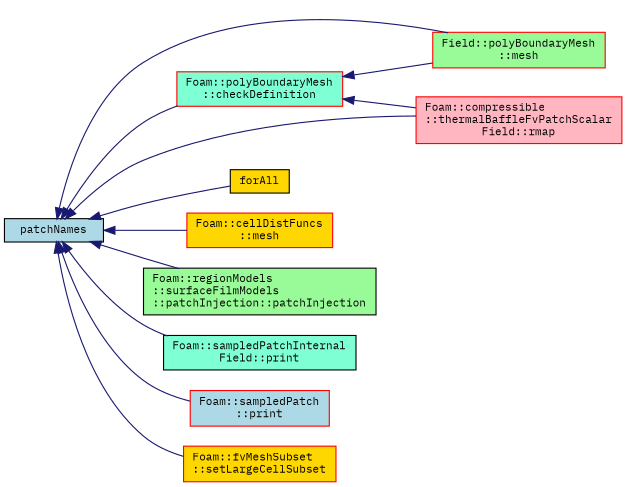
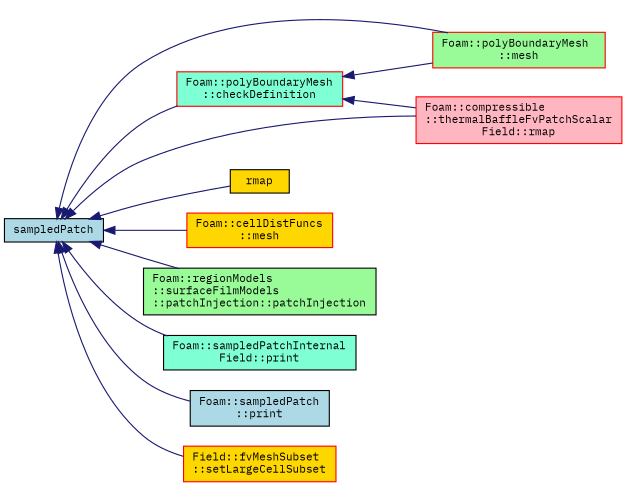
node "Field::polyBoundaryMesh ::mesh": label "Field::polyBoundaryMesh ::mesh" -> "Foam::polyBoundaryMesh ::mesh"
node "forAll": label "forAll" -> "rmap"
node "patchNames": label "patchNames" -> "sampledPatch"
node "Foam::sampledPatch ::print": color red -> black
node "Foam::fvMeshSubset ::setLargeCellSubset": label "Foam::fvMeshSubset ::setLargeCellSubset" -> "Field::fvMeshSubset ::setLargeCellSubset"
